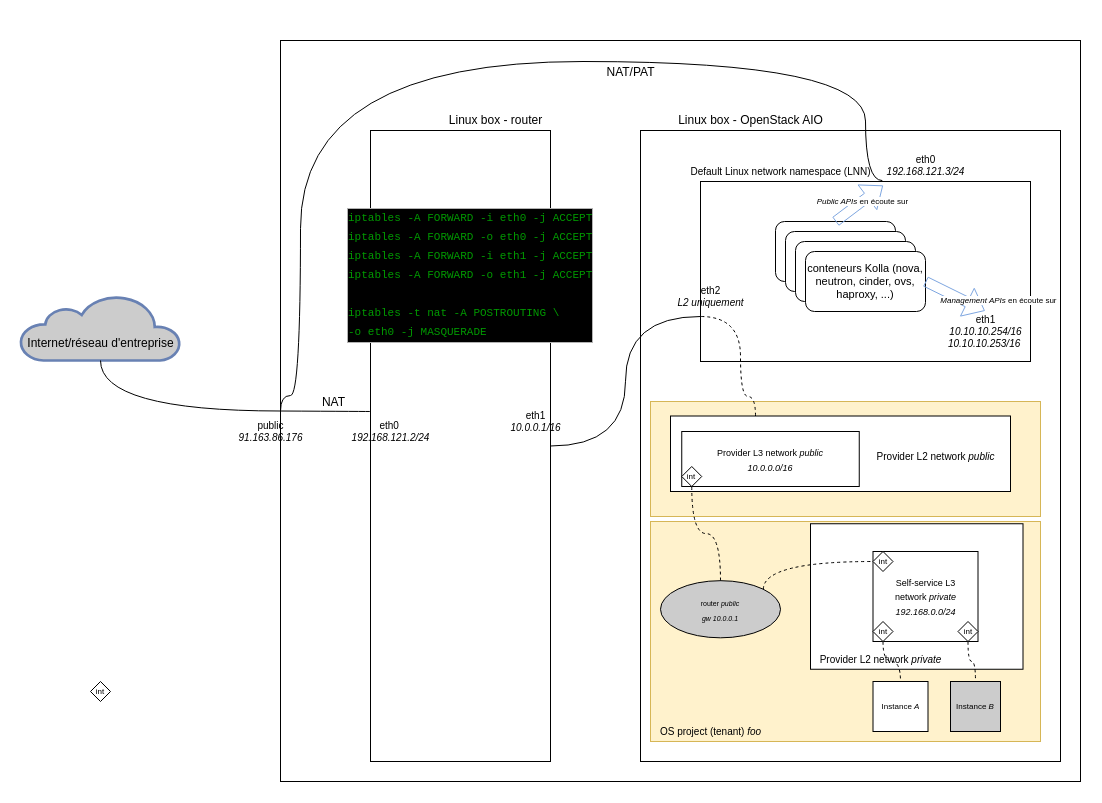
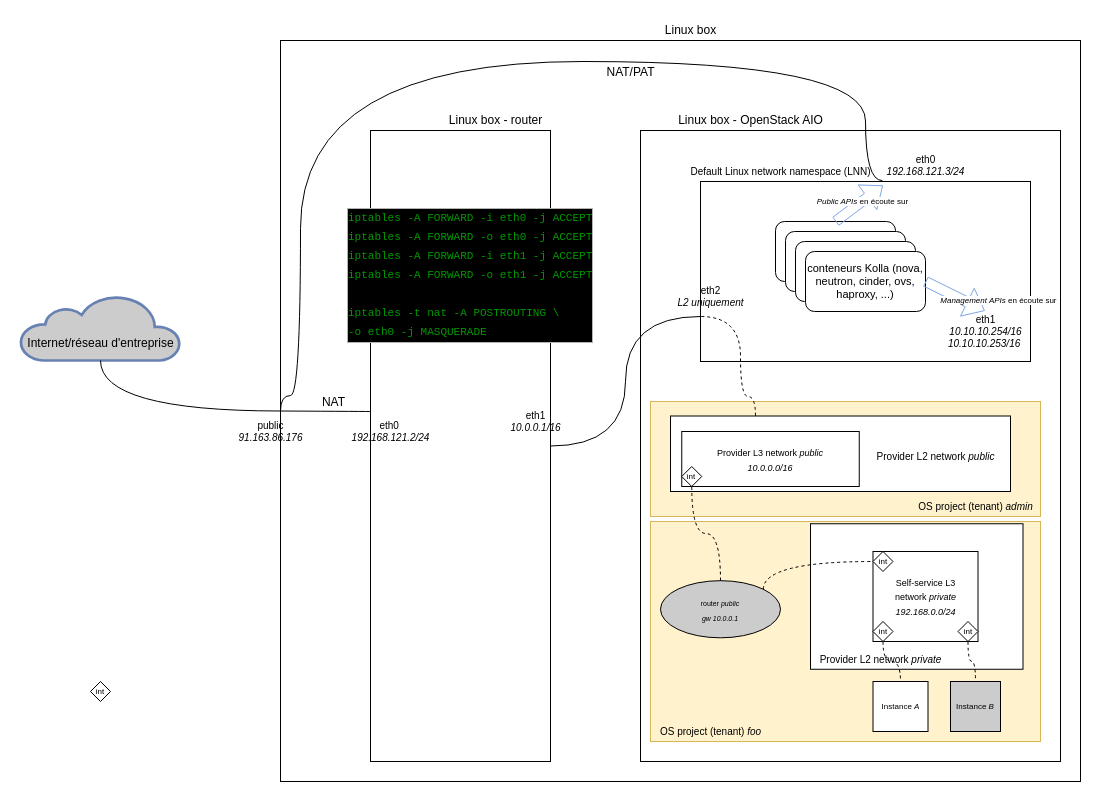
node "Linux box": added
node "OS project (tenant) admin": added
